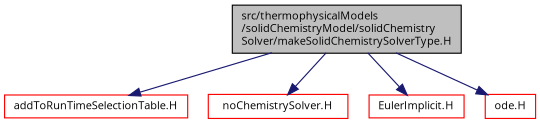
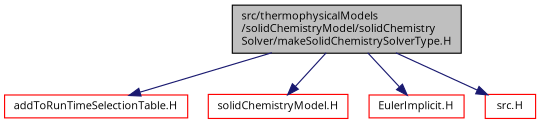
node "noChemistrySolver.H": label "noChemistrySolver.H" -> "solidChemistryModel.H"
node "ode.H": label "ode.H" -> "src.H"
